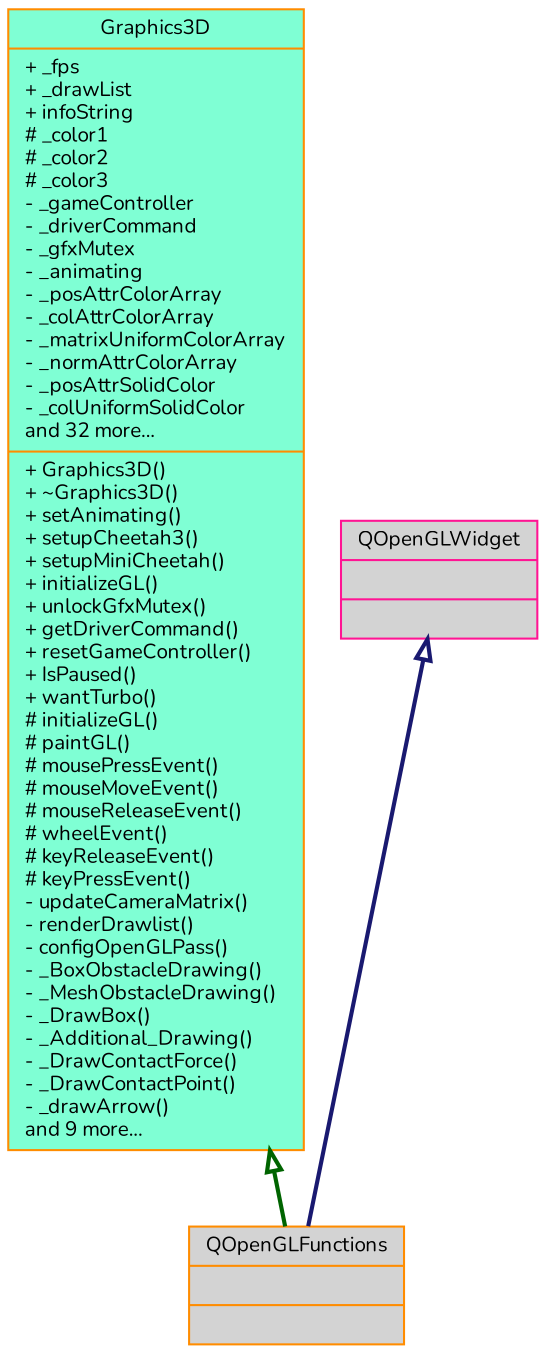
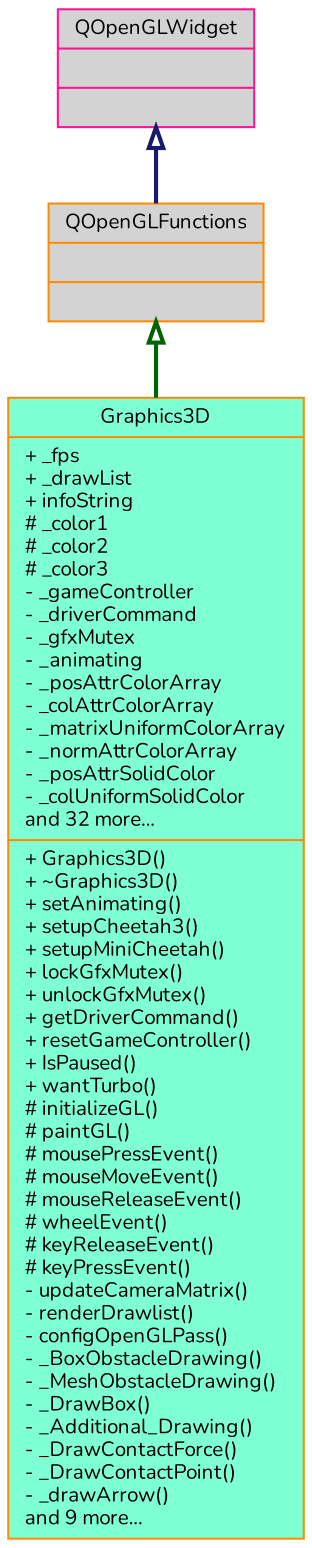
node "Graphics3D": text "+ initializeGL()" -> "+ lockGfxMutex()"
edge "QOpenGLFunctions" -> "Graphics3D": reversed
